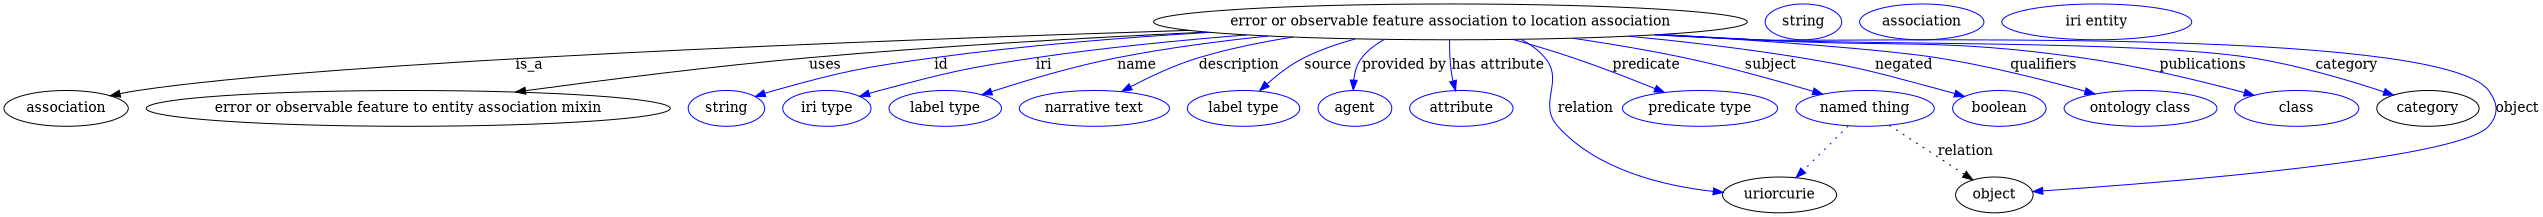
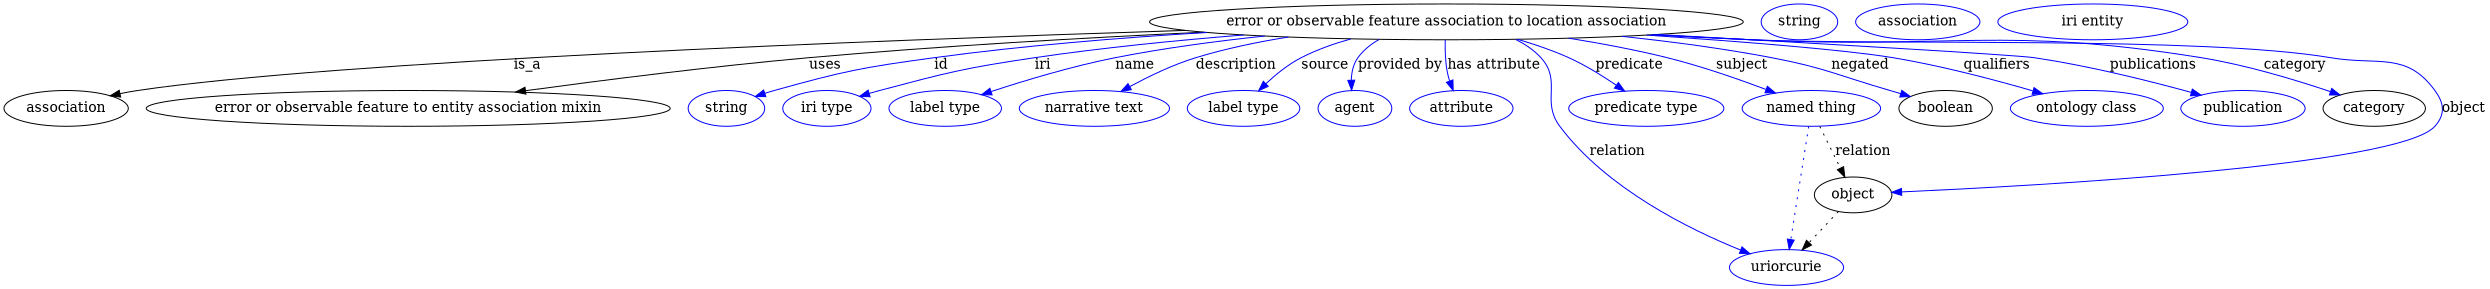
node "boolean": color blue -> black
node "class": label "class" -> "publication"
node "uriorcurie": color black -> blue
edge "object" -> "uriorcurie": added
